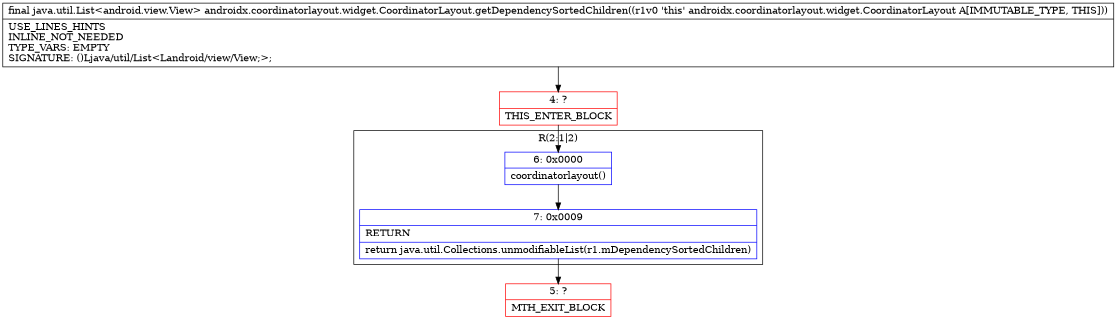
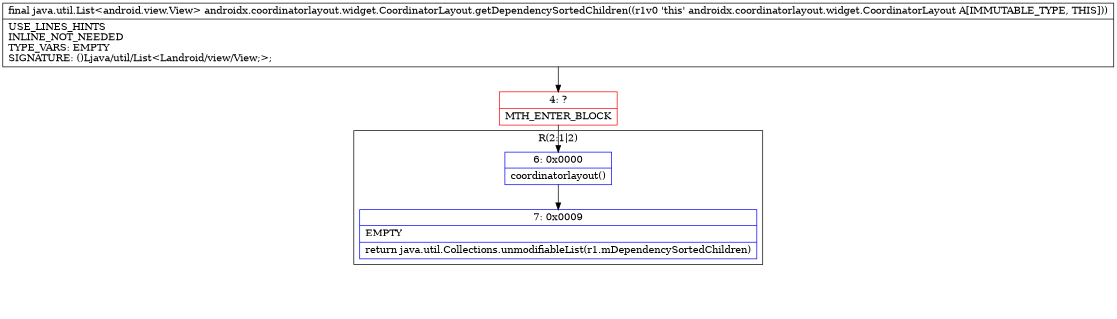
node "4: ?": text "THIS_ENTER_BLOCK" -> "MTH_ENTER_BLOCK"
node "7: 0x0009": text "RETURN" -> "EMPTY"
node "5: ?": removed
